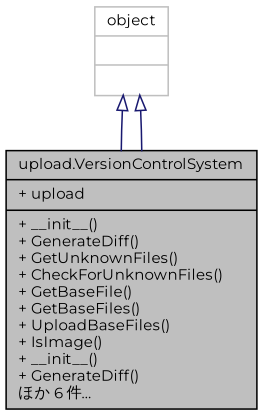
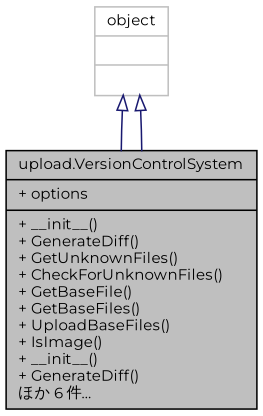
node "upload.VersionControlSystem": text "+ upload" -> "+ options"
